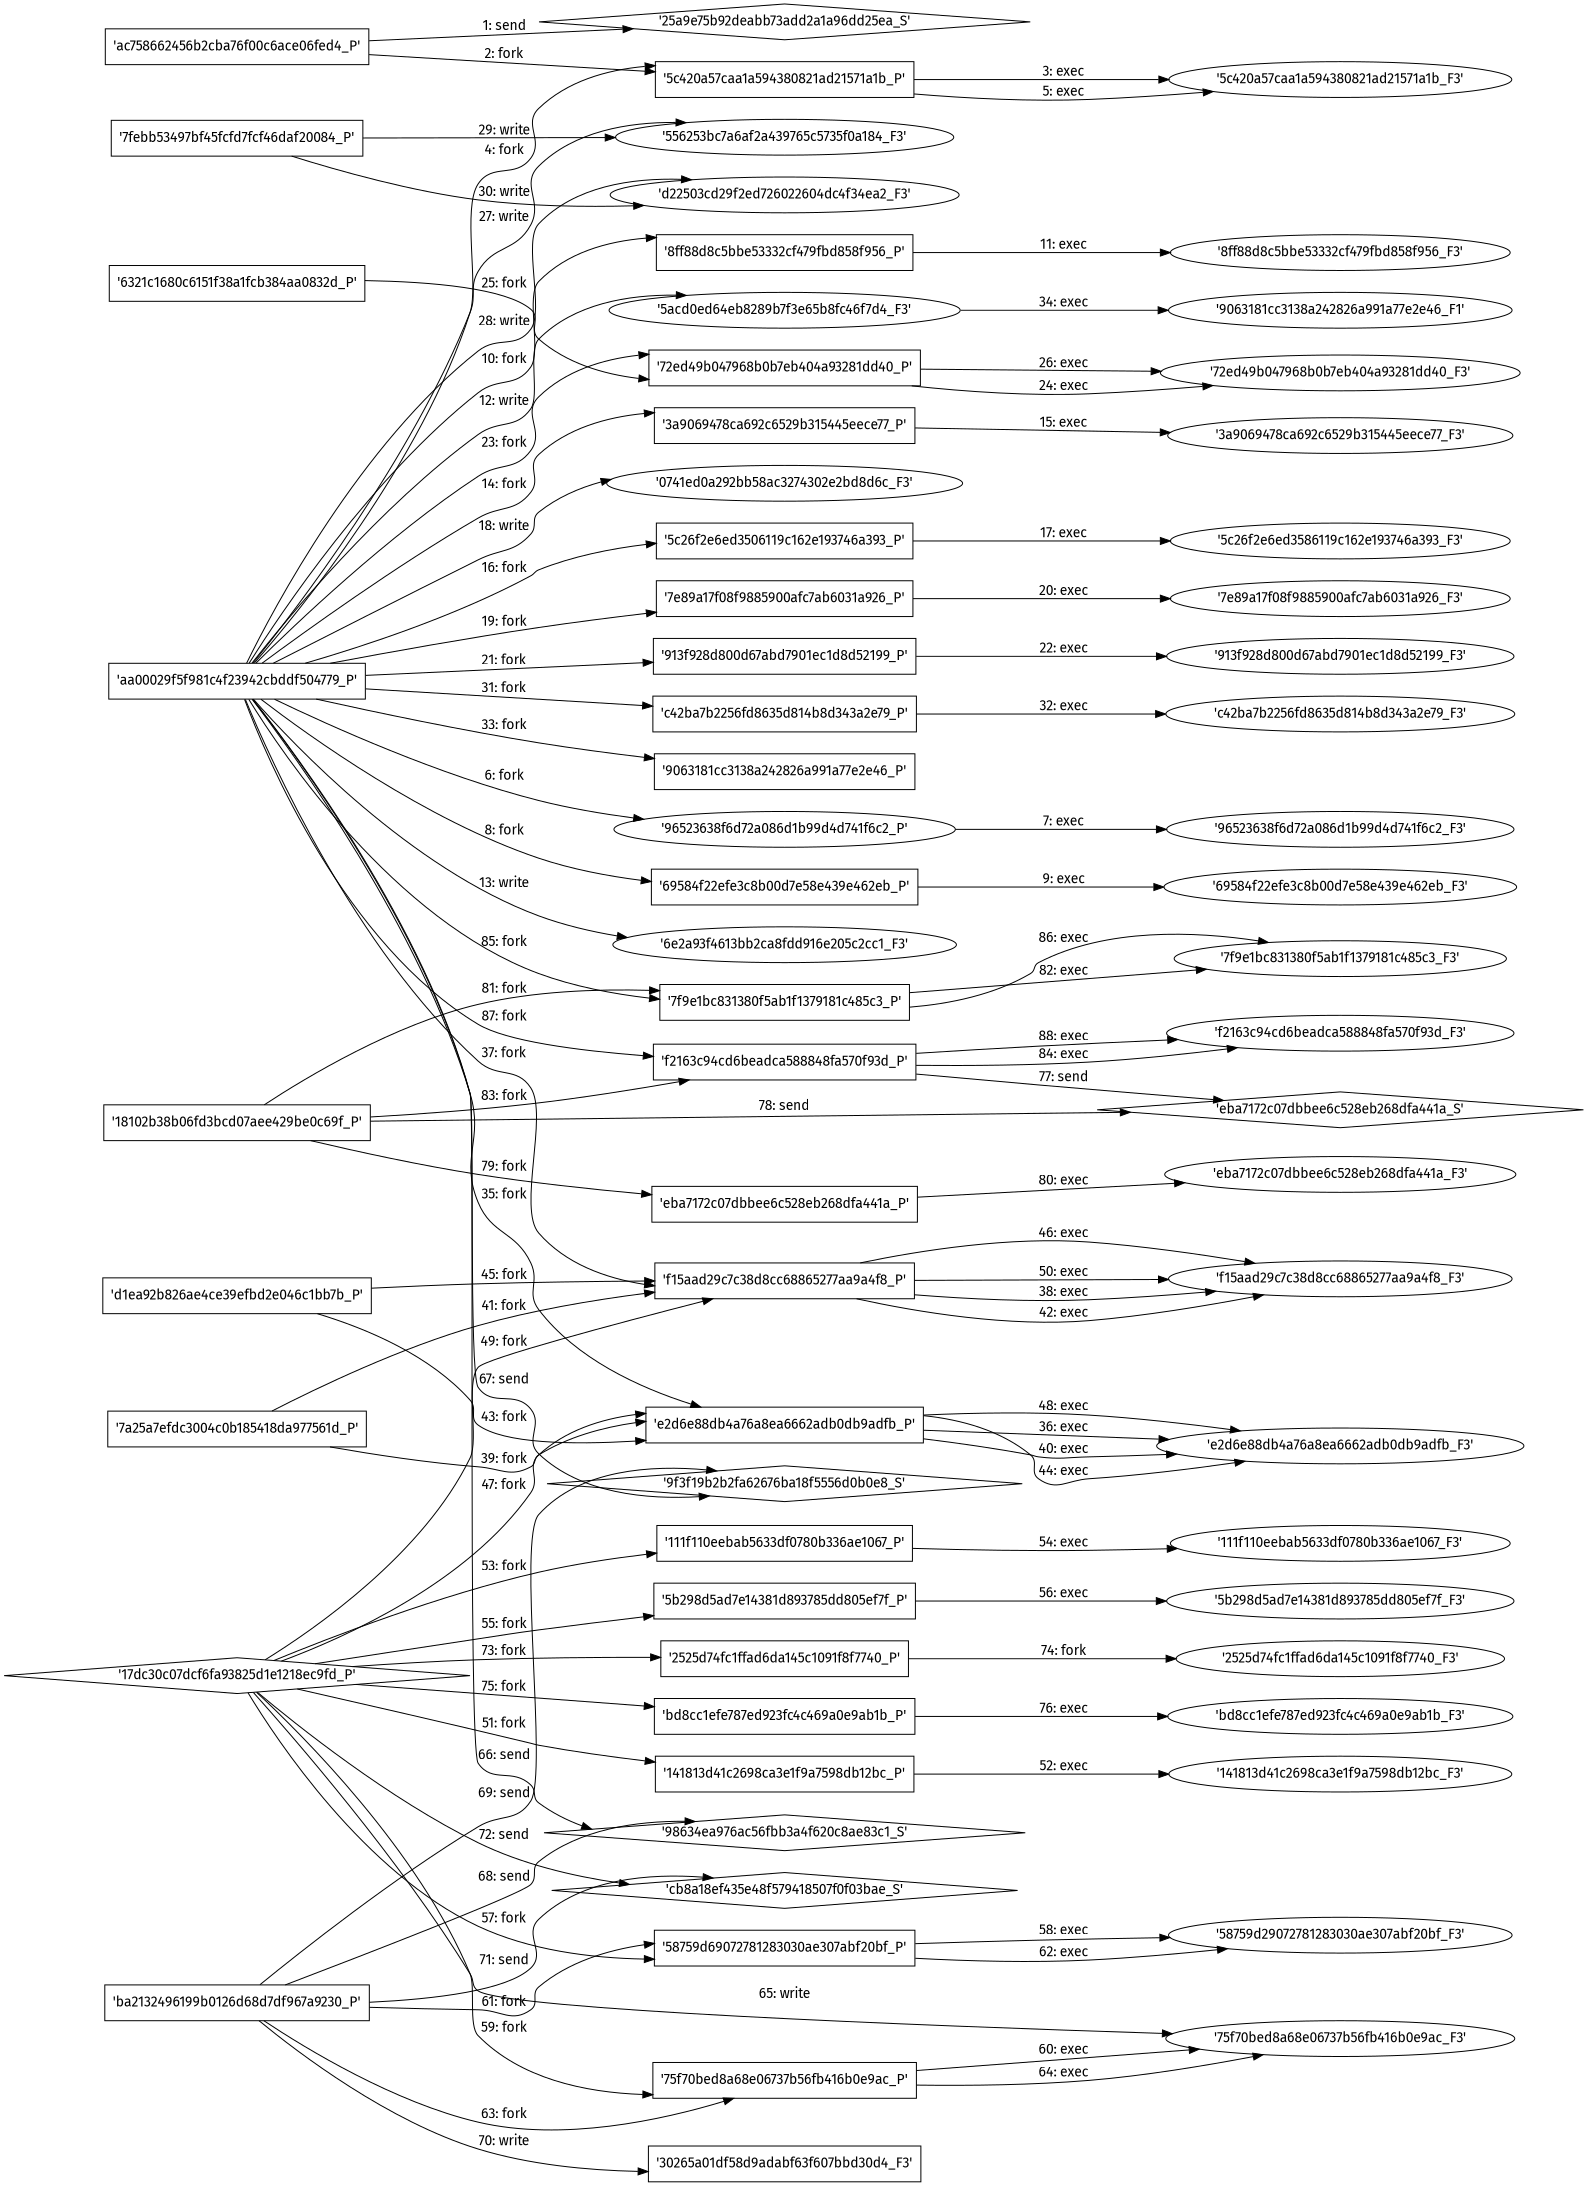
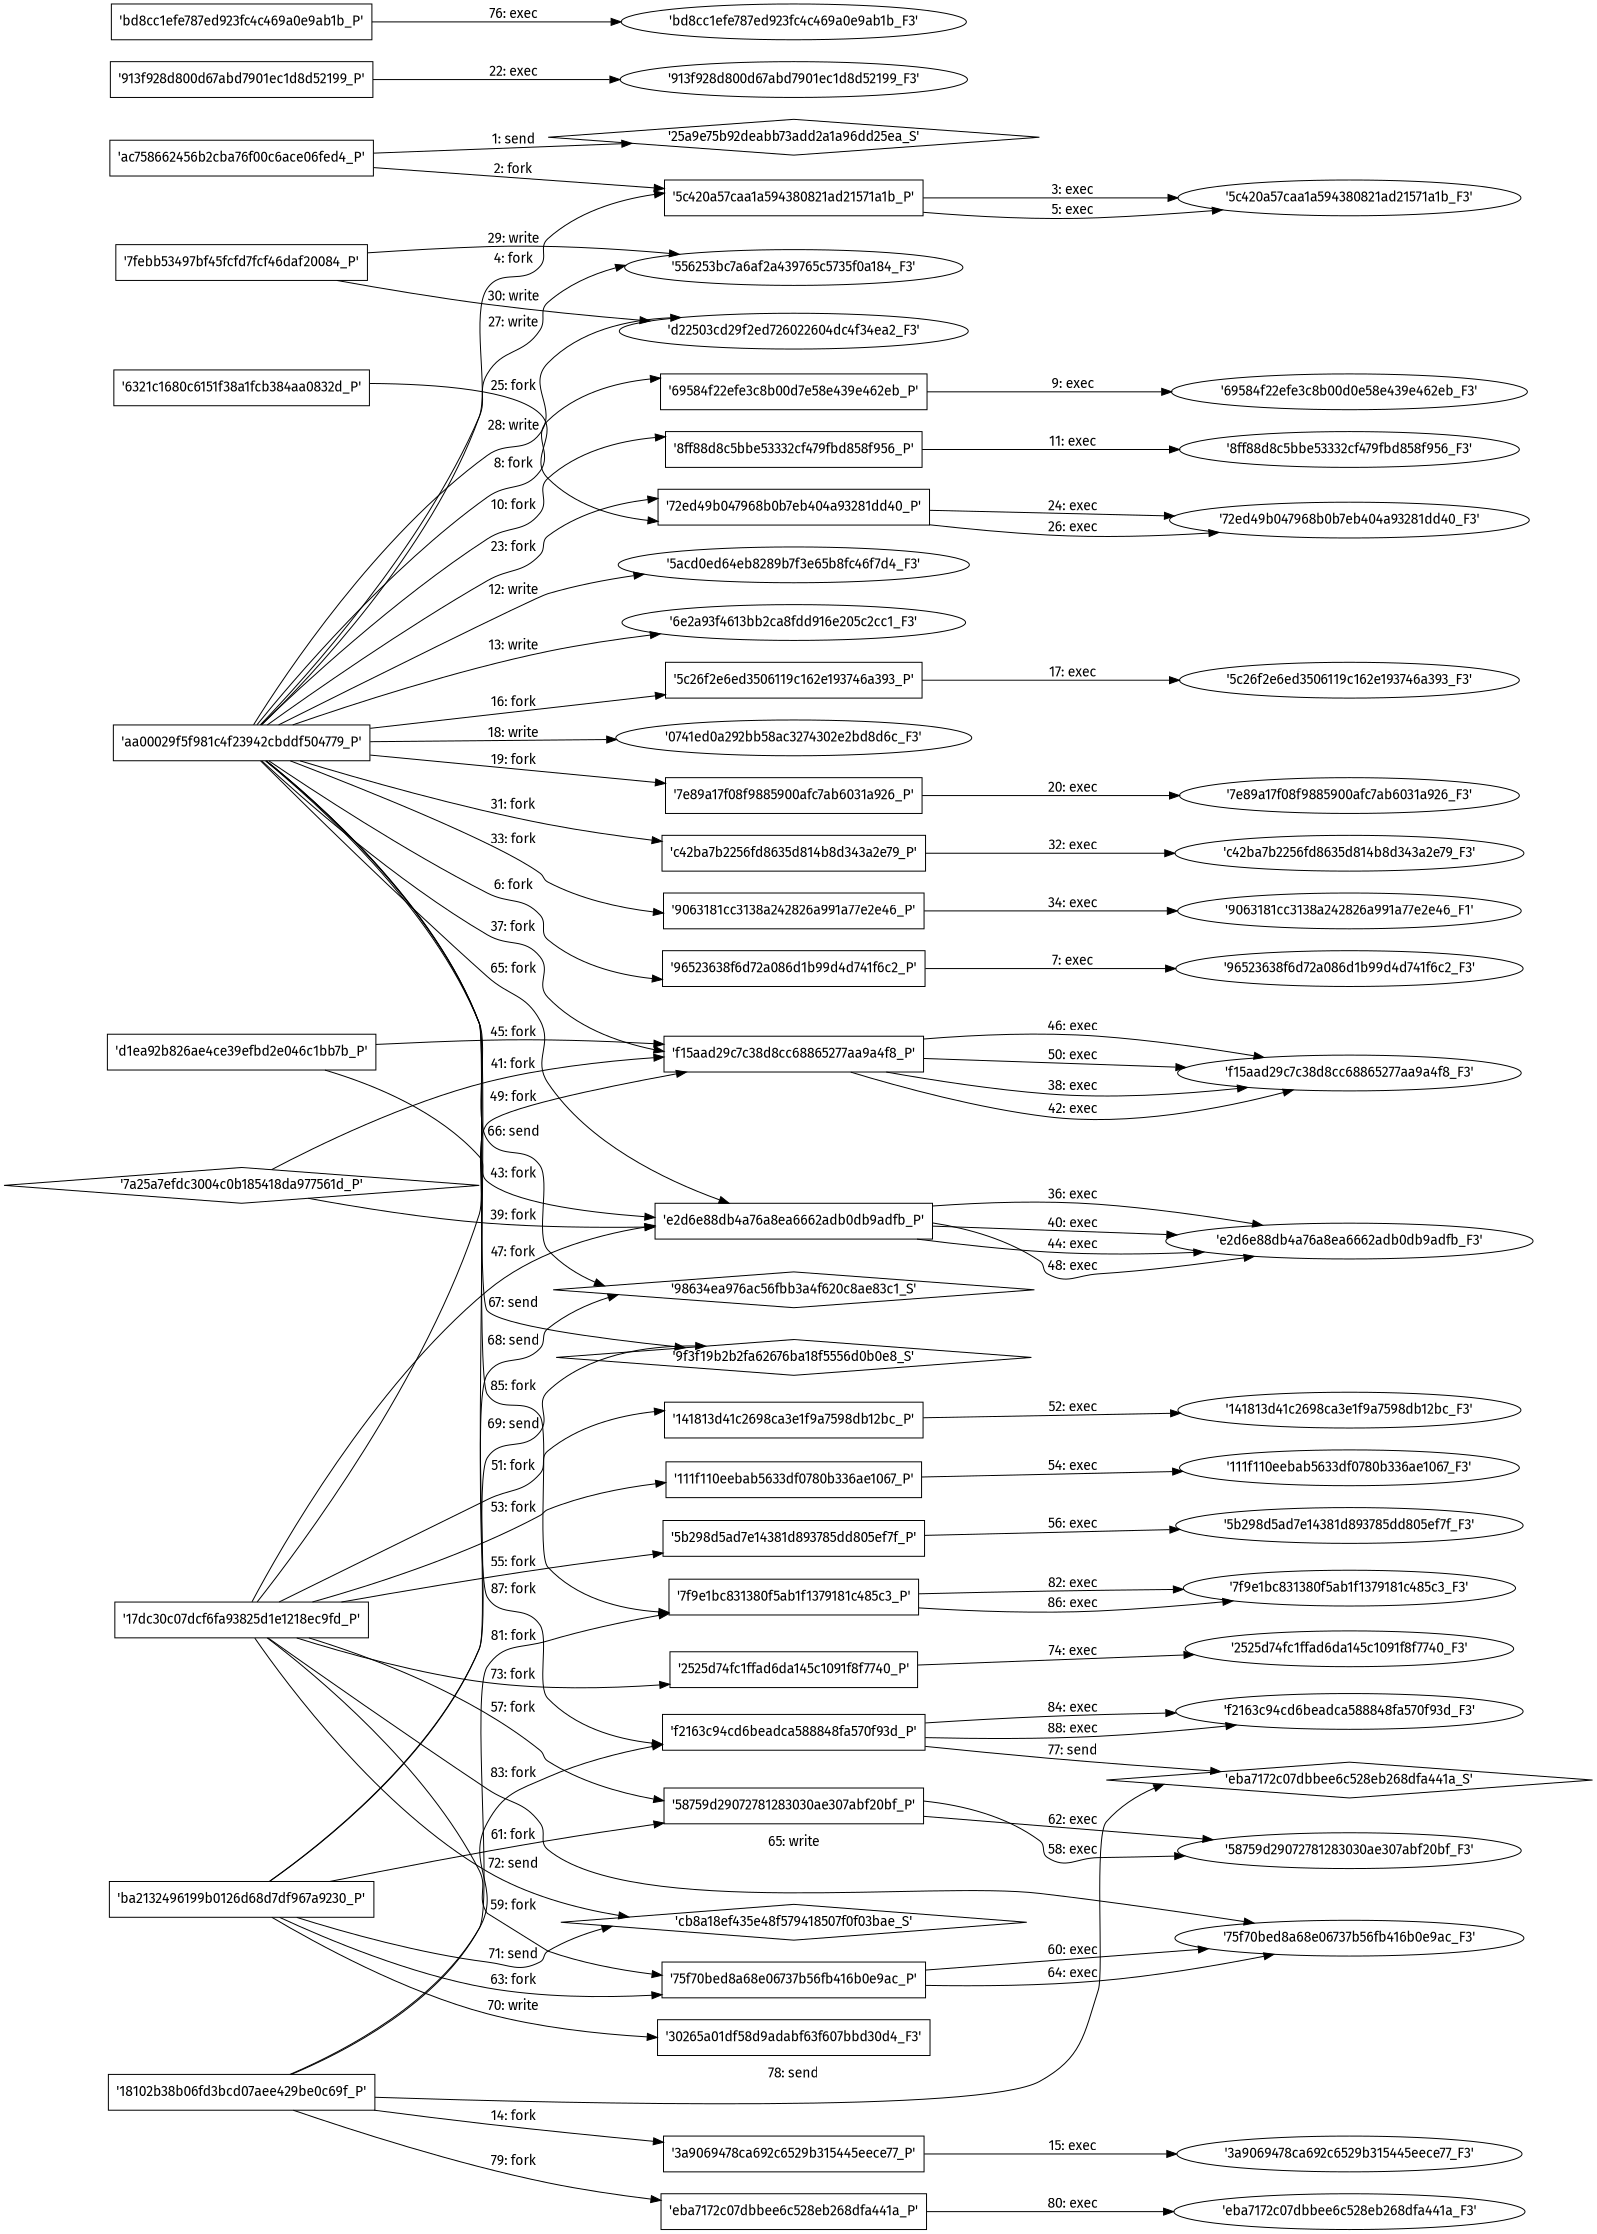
edge "'5acd0ed64eb8289b7f3e65b8fc46f7d4_F3'" -> "'9063181cc3138a242826a991a77e2e46_F1'": now "'9063181cc3138a242826a991a77e2e46_P'" -> "'9063181cc3138a242826a991a77e2e46_F1'"
edge "'aa00029f5f981c4f23942cbddf504779_P'" -> "'3a9069478ca692c6529b315445eece77_P'": now "'18102b38b06fd3bcd07aee429be0c69f_P'" -> "'3a9069478ca692c6529b315445eece77_P'"
node "'5c26f2e6ed3586119c162e193746a393_F3'": label "'5c26f2e6ed3586119c162e193746a393_F3'" -> "'5c26f2e6ed3506119c162e193746a393_F3'"
edge "'aa00029f5f981c4f23942cbddf504779_P'" -> "'913f928d800d67abd7901ec1d8d52199_P'": removed, label "21: fork"
node "'96523638f6d72a086d1b99d4d741f6c2_P'": shape ellipse -> box
node "'69584f22efe3c8b00d7e58e439e462eb_F3'": label "'69584f22efe3c8b00d7e58e439e462eb_F3'" -> "'69584f22efe3c8b00d0e58e439e462eb_F3'"
edge "'aa00029f5f981c4f23942cbddf504779_P'" -> "'e2d6e88db4a76a8ea6662adb0db9adfb_P'": label "35: fork" -> "65: fork"
node "'7a25a7efdc3004c0b185418da977561d_P'": shape box -> diamond
edge "'2525d74fc1ffad6da145c1091f8f7740_P'" -> "'2525d74fc1ffad6da145c1091f8f7740_F3'": label "74: fork" -> "74: exec"
node "'17dc30c07dcf6fa93825d1e1218ec9fd_P'": shape diamond -> box
edge "'17dc30c07dcf6fa93825d1e1218ec9fd_P'" -> "'bd8cc1efe787ed923fc4c469a0e9ab1b_P'": removed, label "75: fork"
node "'58759d69072781283030ae307abf20bf_P'": label "'58759d69072781283030ae307abf20bf_P'" -> "'58759d29072781283030ae307abf20bf_P'"
